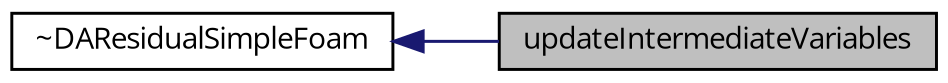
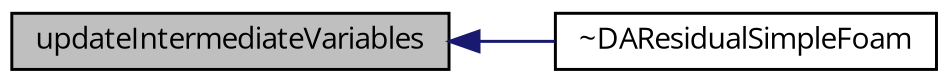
edge "updateIntermediateVariables" -> "~DAResidualSimpleFoam": reversed
